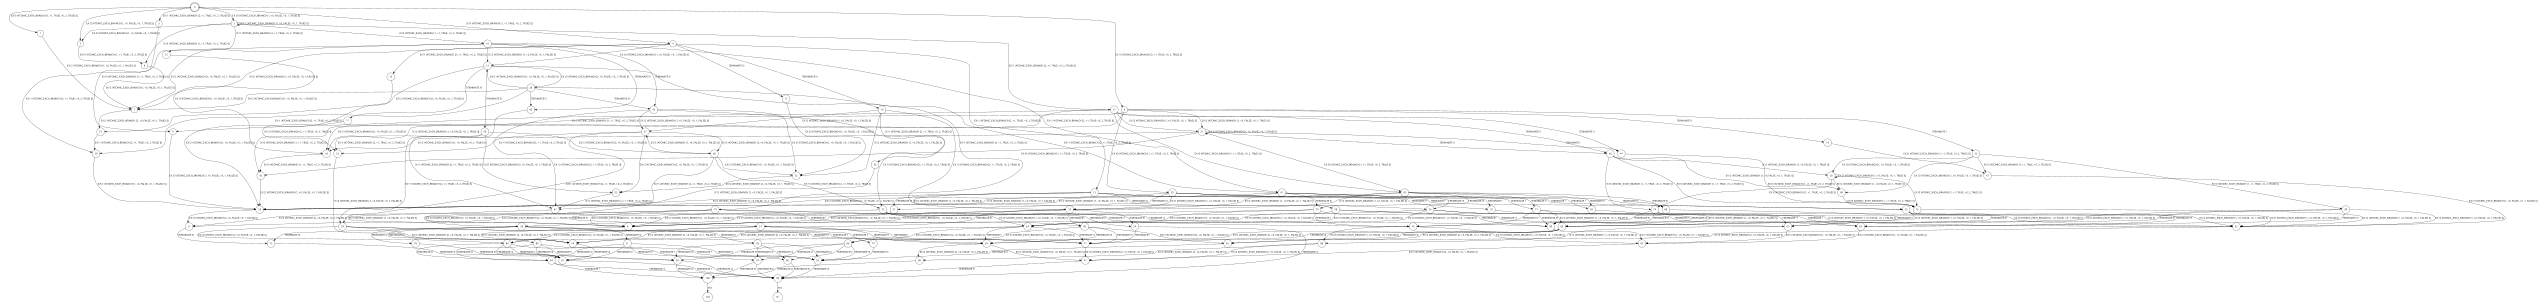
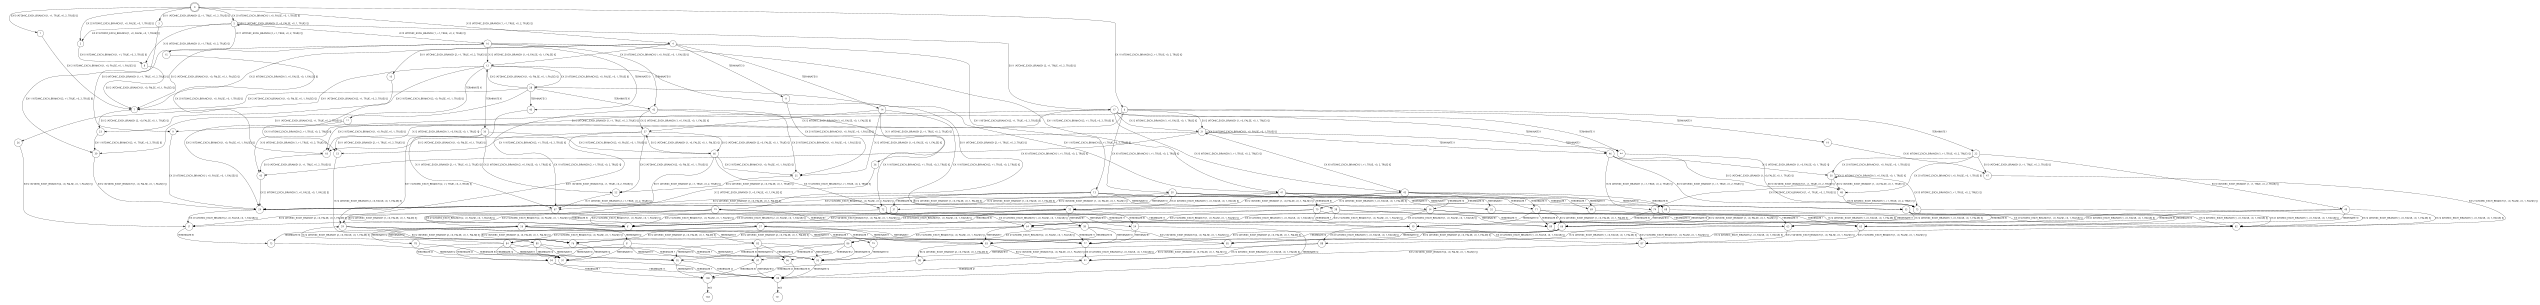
node "26": added
edge "59" -> "84": reversed
